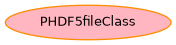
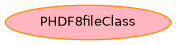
node "PHDF5fileClass": label "PHDF5fileClass" -> "PHDF8fileClass"
